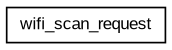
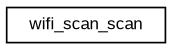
node "wifi_scan_request": label "wifi_scan_request" -> "wifi_scan_scan"
